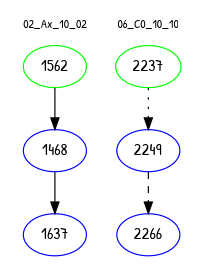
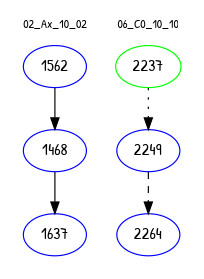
node "1562": color green -> blue
node "2266": label "2266" -> "2264"
